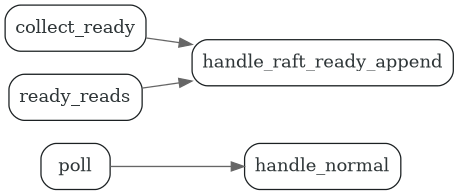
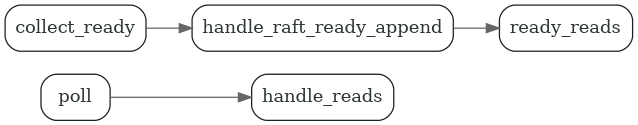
edge "ready_reads" -> "handle_raft_ready_append": reversed
node "handle_normal": label "handle_normal" -> "handle_reads"
